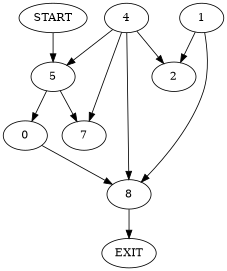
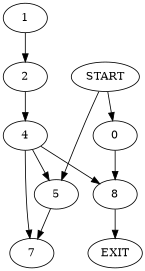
edge "4" -> "2": reversed
edge "5" -> "0": now "START" -> "0"
edge "1" -> "8": removed
